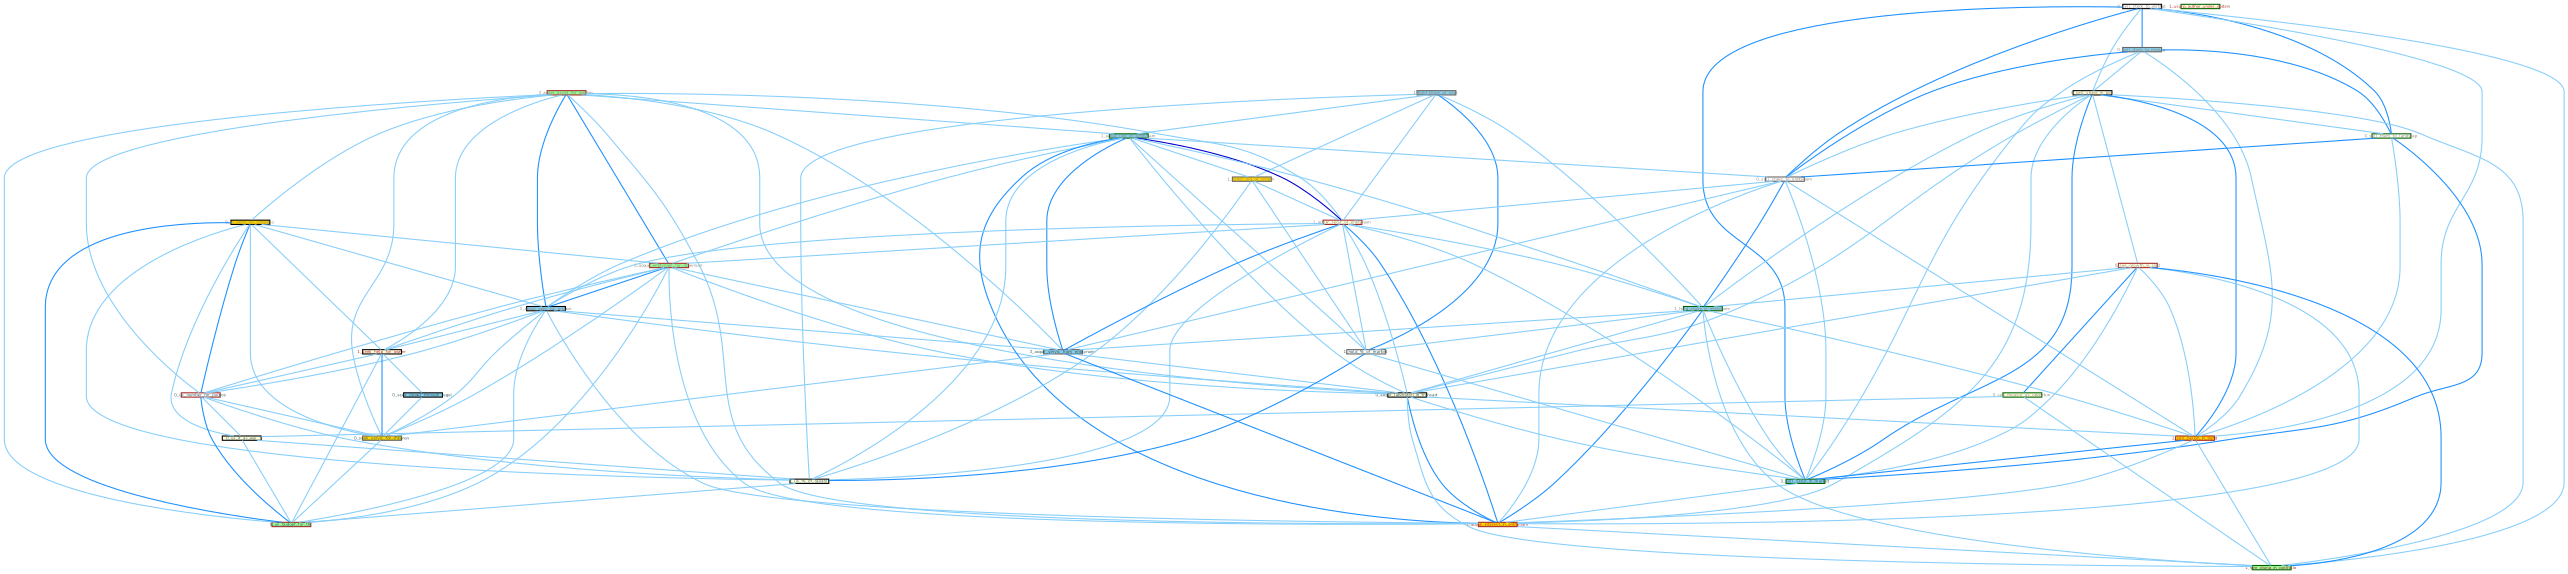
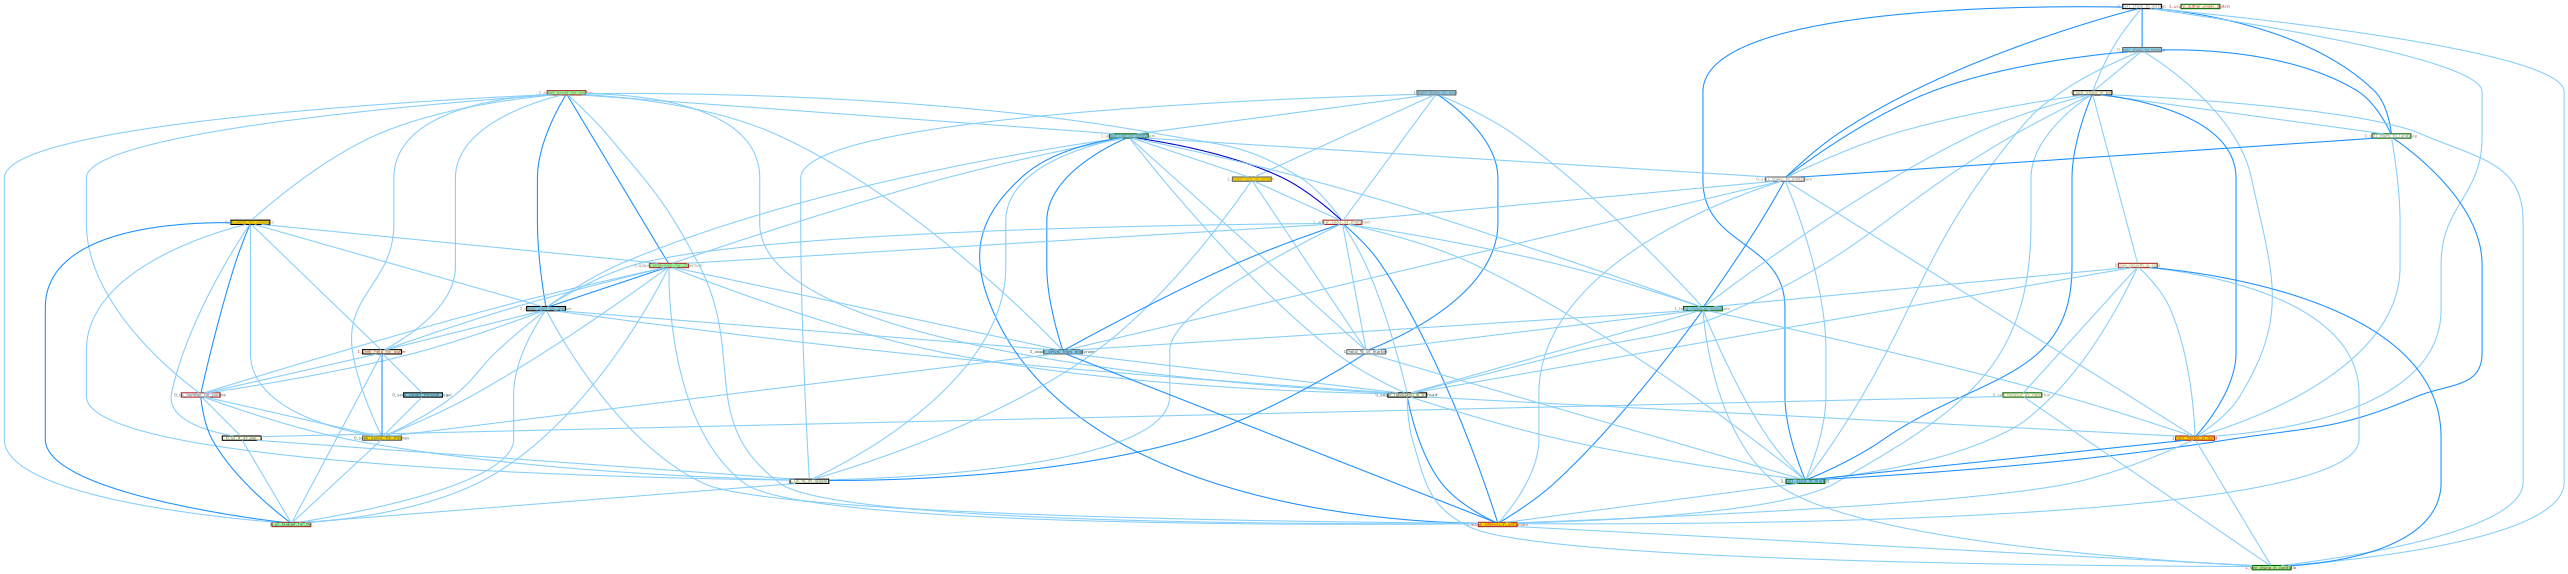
edge "0_see_growth_in_card" -- "0_see_measur_as_opportun": color #1e90ff -> #87cefa
